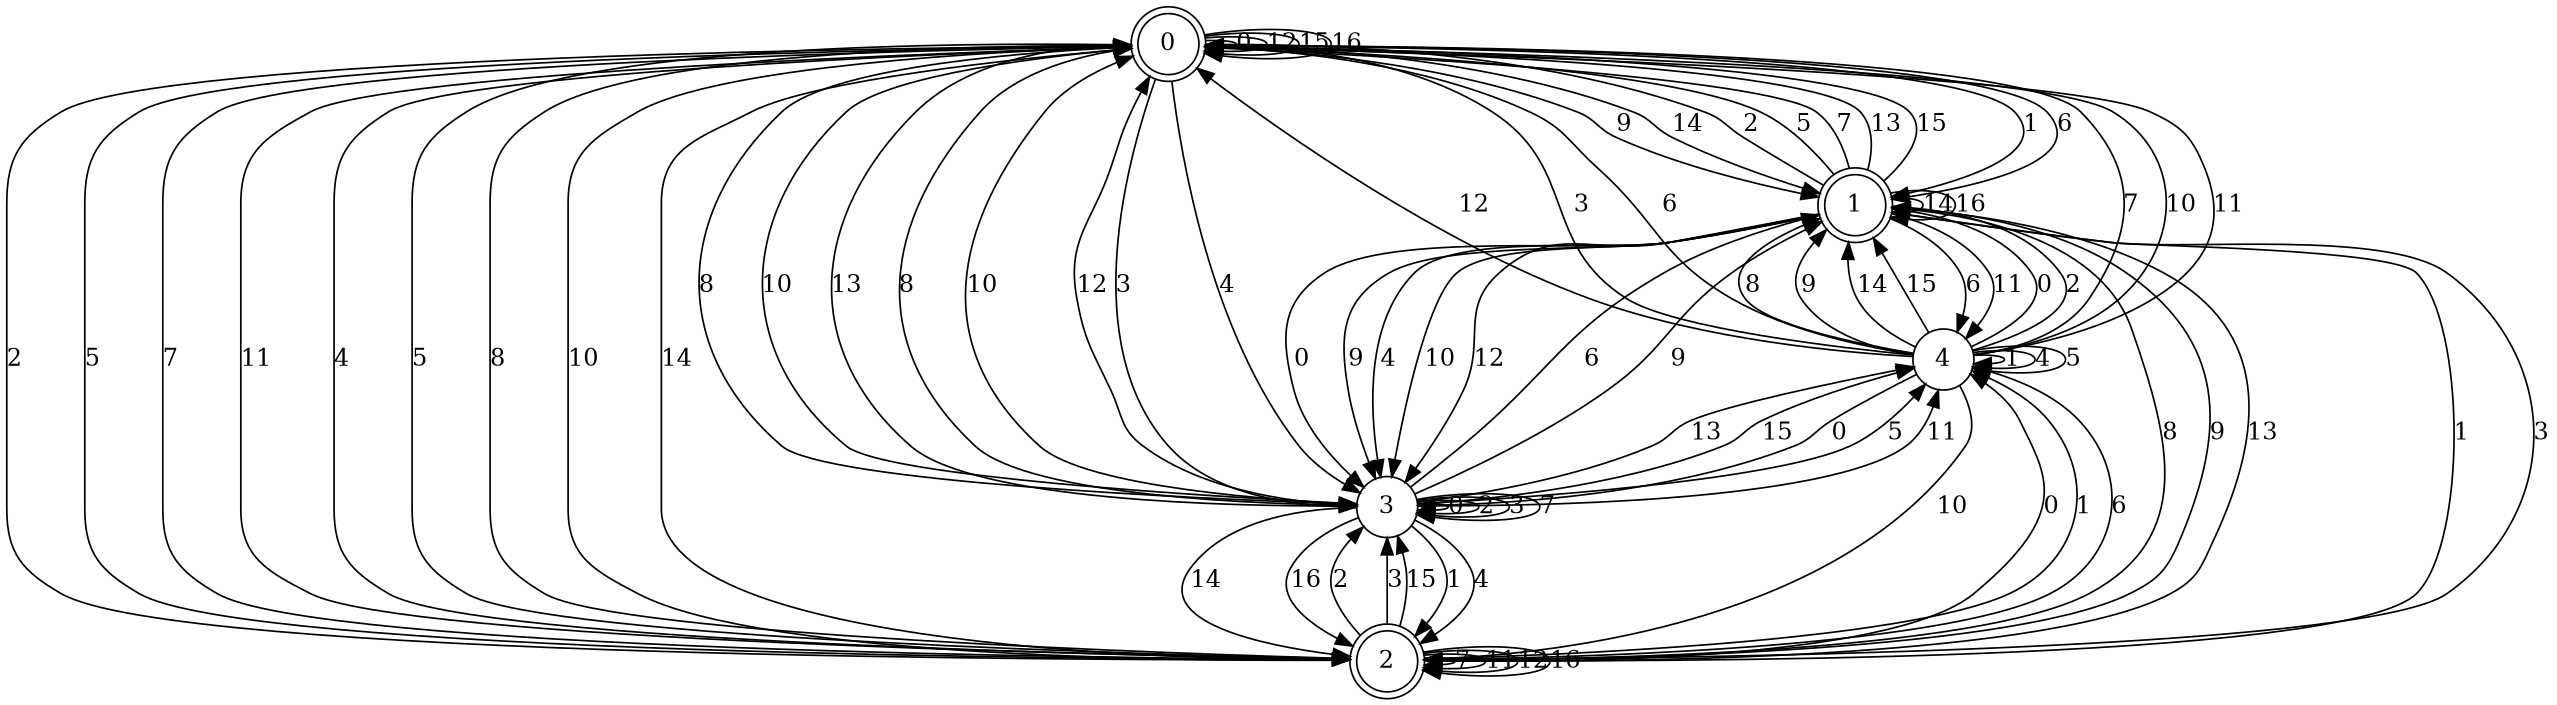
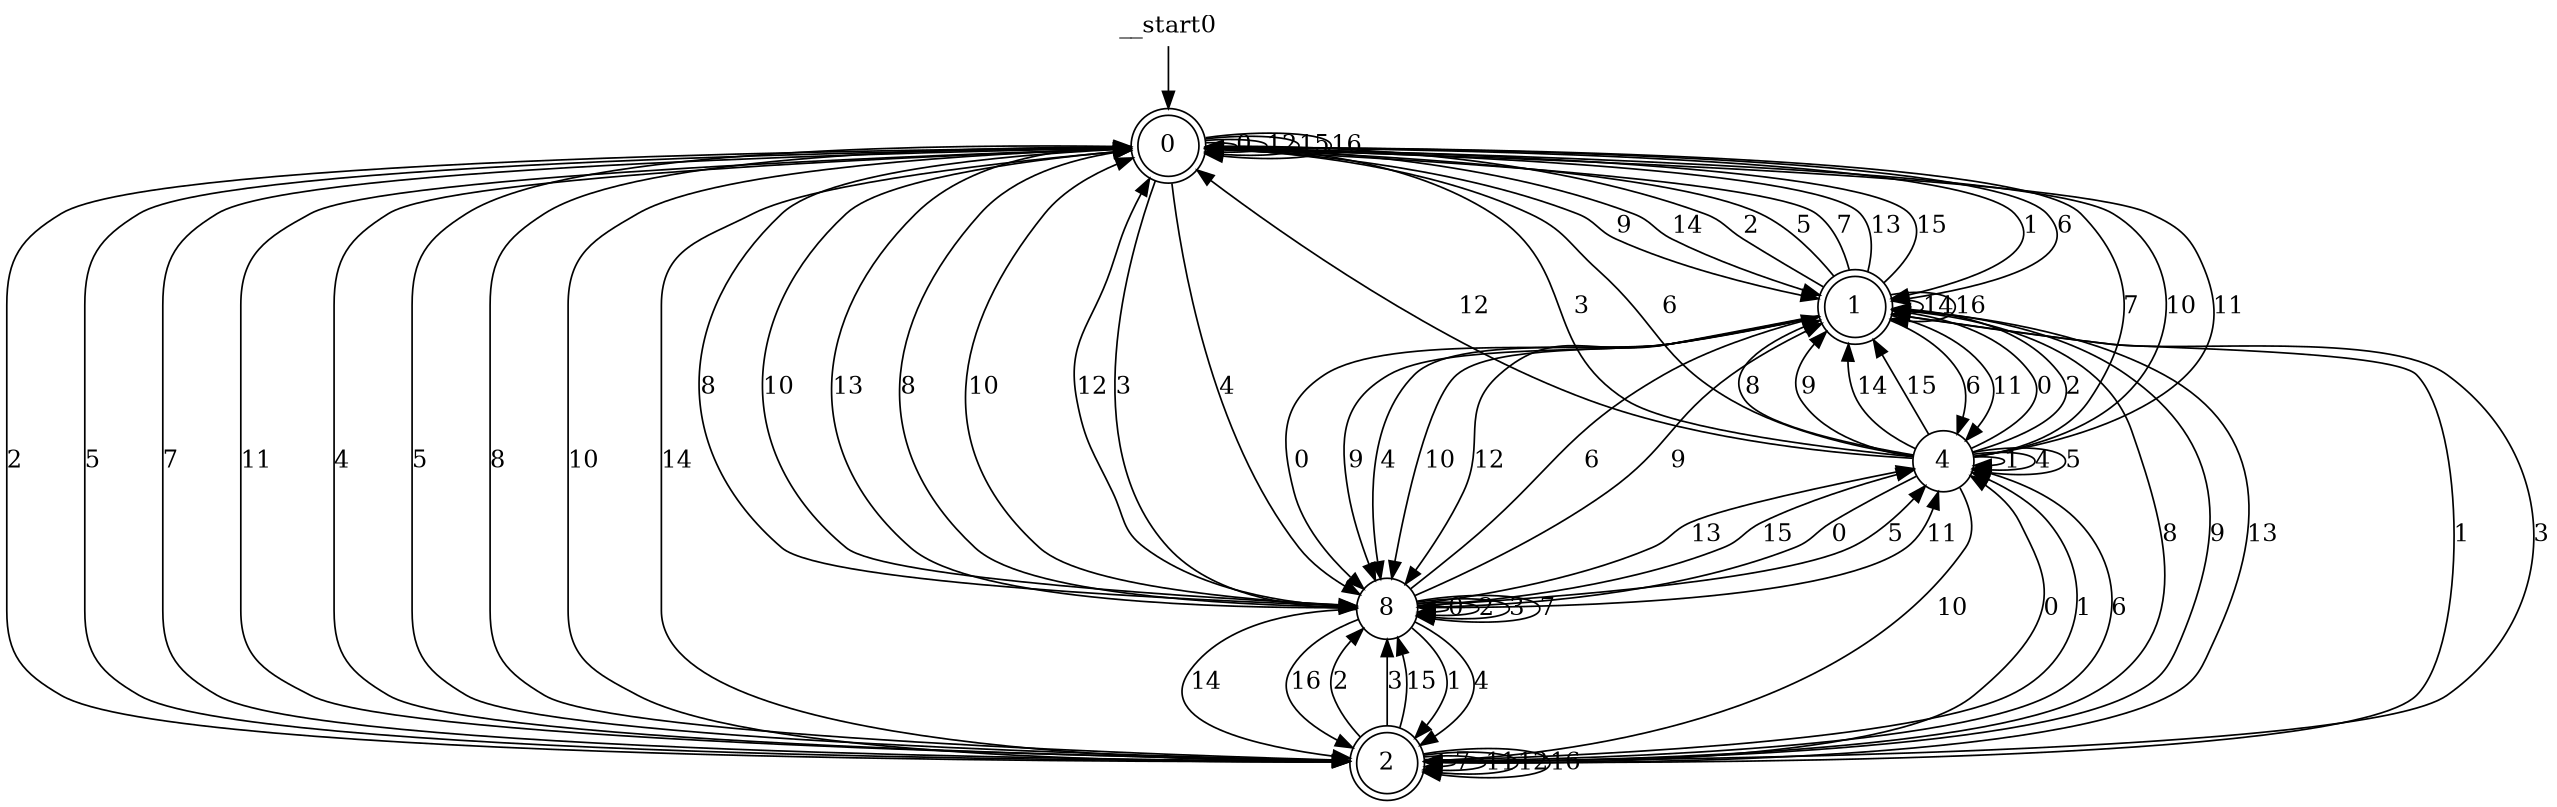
node "__start0": added
node "3": label "3" -> "8"
